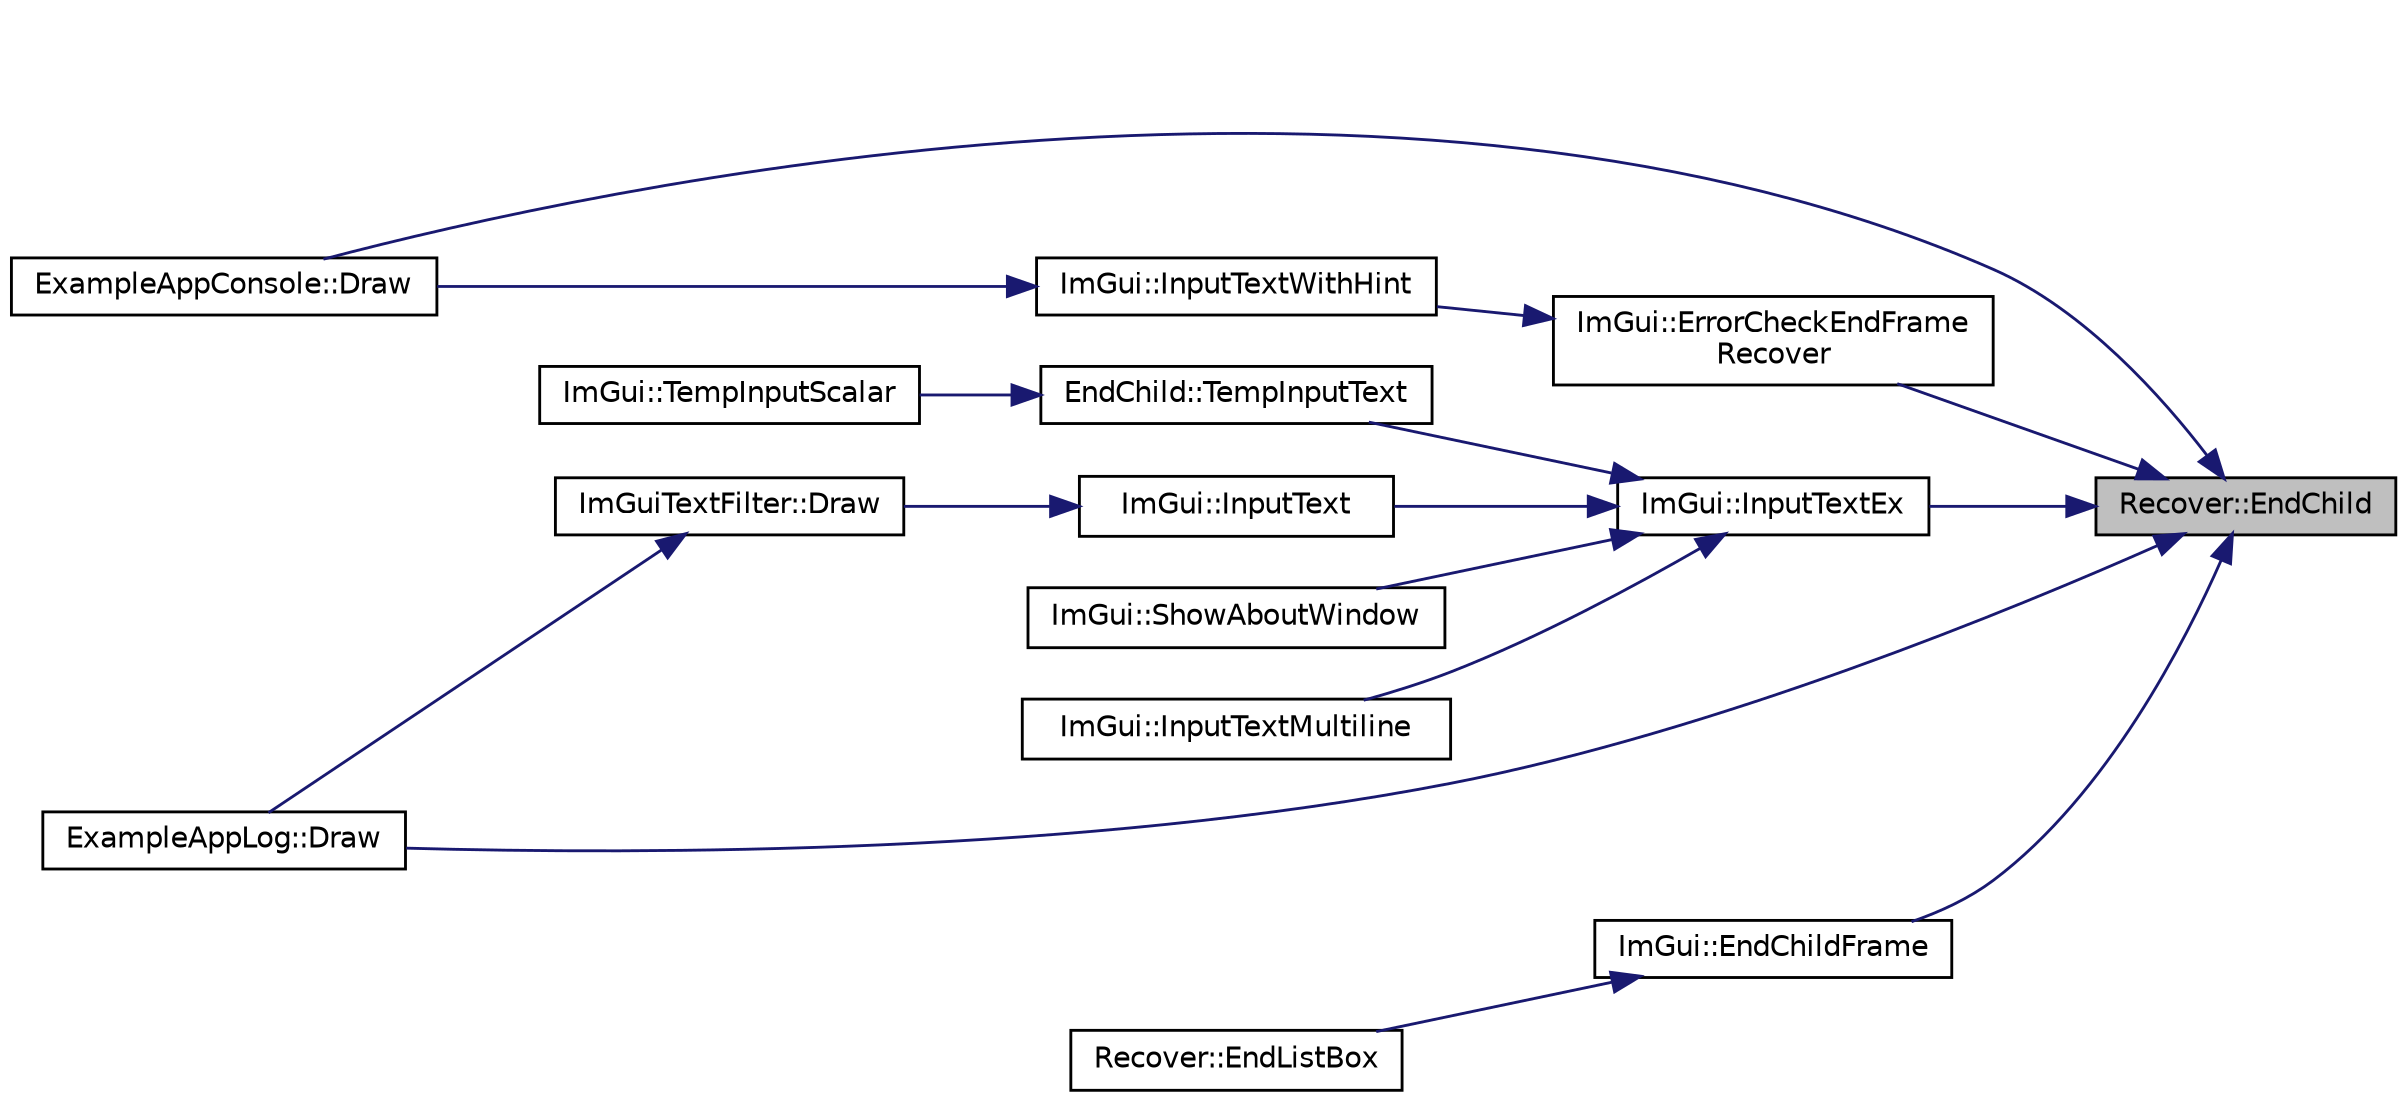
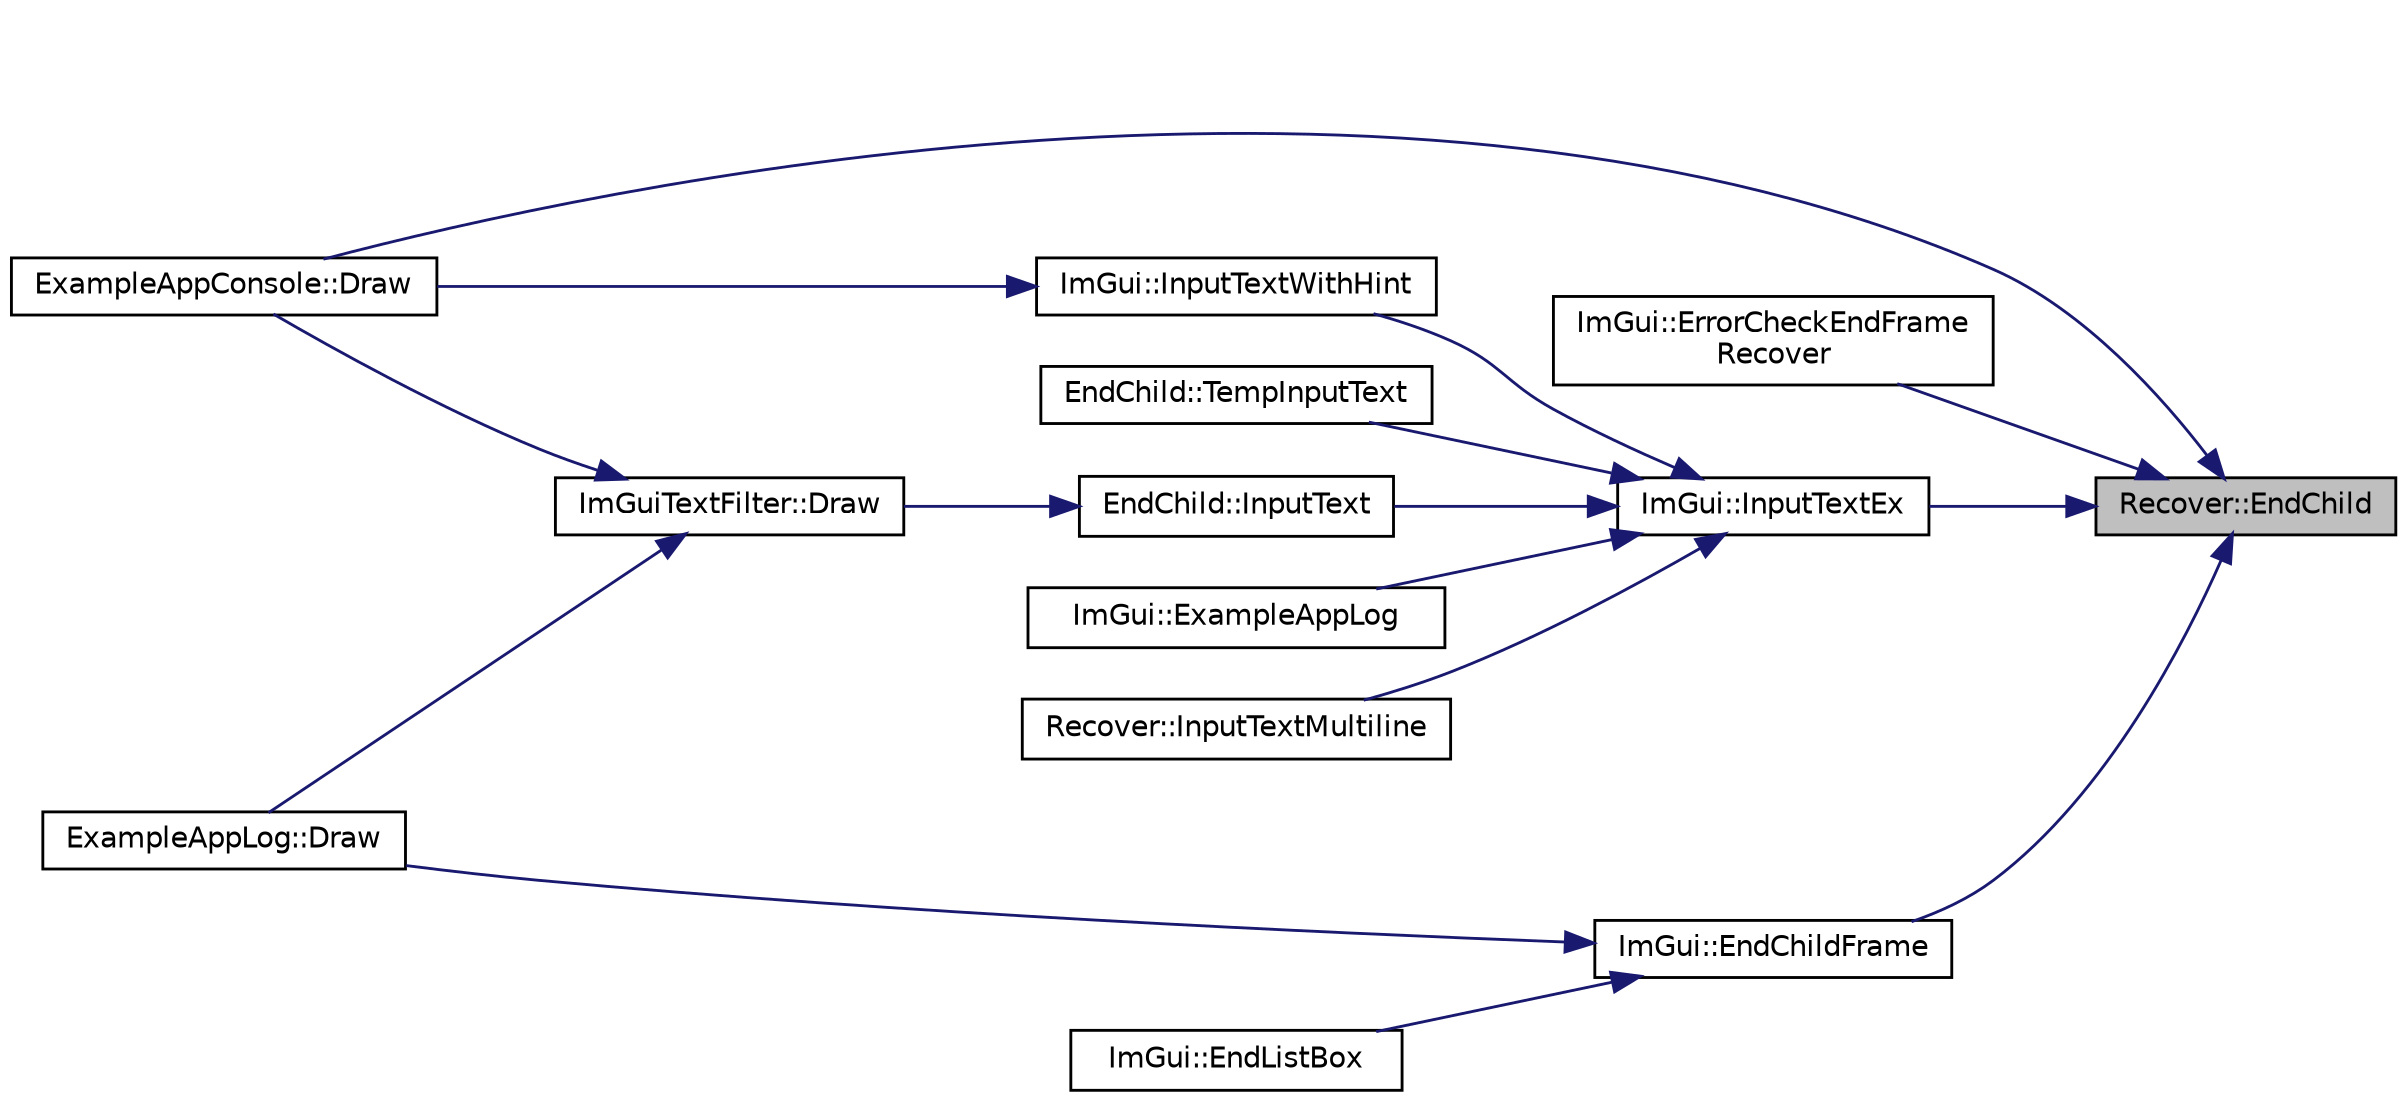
edge "ImGui::InputTextWithHint" -> "ImGui::ErrorCheckEndFrame Recover": now "ImGui::InputTextWithHint" -> "ImGui::InputTextEx"
node "ImGui::TempInputScalar": removed
edge "ExampleAppConsole::Draw" -> "ImGuiTextFilter::Draw": added
node "ImGui::InputText": label "ImGui::InputText" -> "EndChild::InputText"
node "ImGui::ShowAboutWindow": label "ImGui::ShowAboutWindow" -> "ImGui::ExampleAppLog"
node "ImGui::InputTextMultiline": label "ImGui::InputTextMultiline" -> "Recover::InputTextMultiline"
edge "ExampleAppLog::Draw" -> "Recover::EndChild": now "ExampleAppLog::Draw" -> "ImGui::EndChildFrame"
node "Recover::EndListBox": label "Recover::EndListBox" -> "ImGui::EndListBox"
